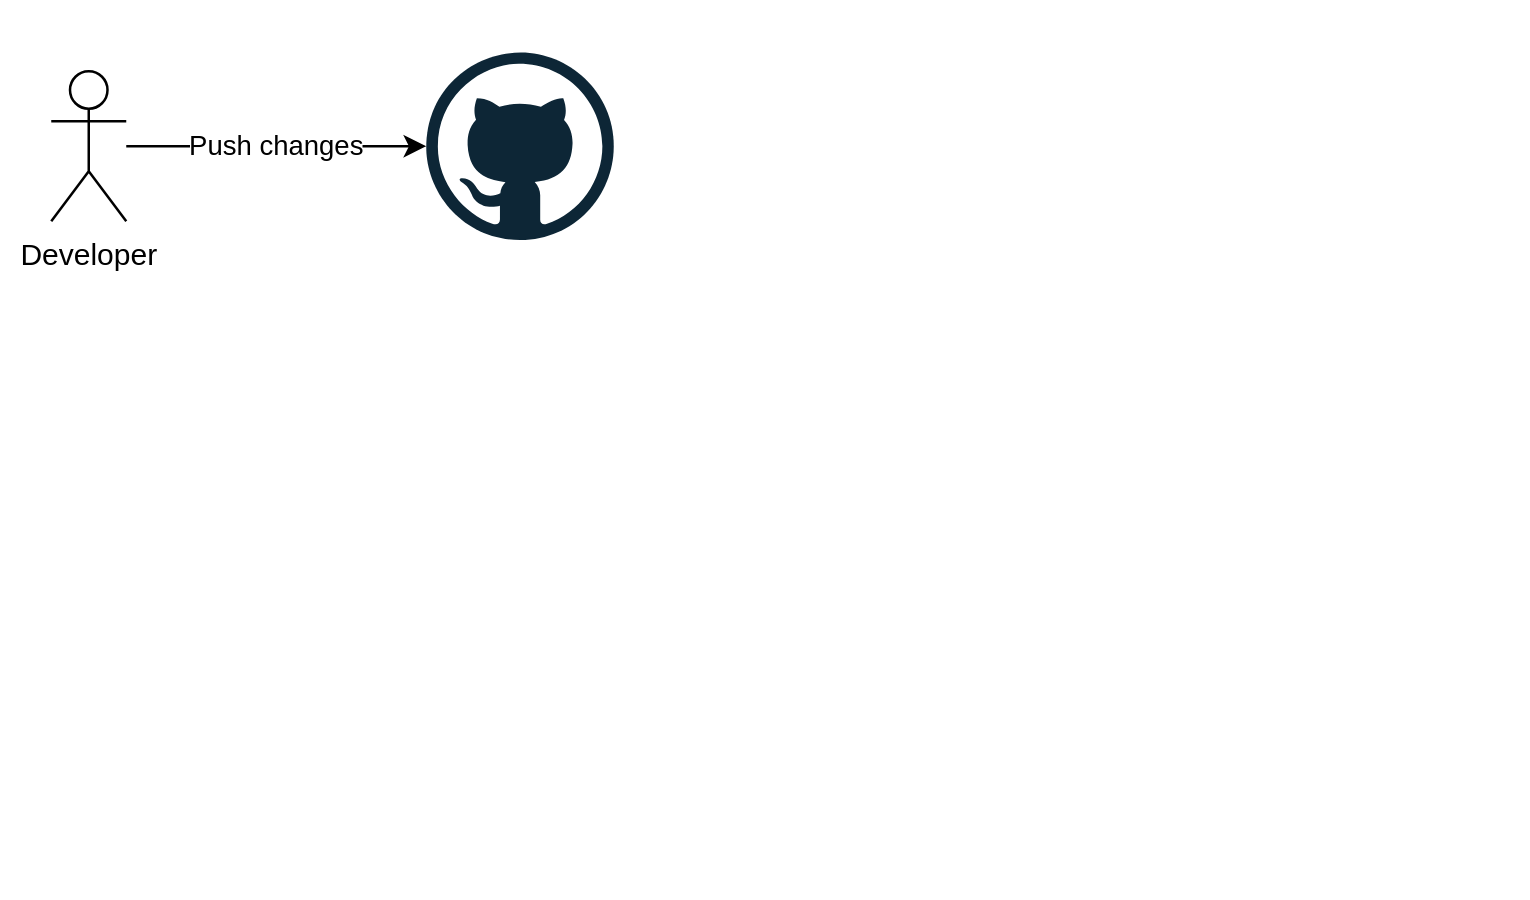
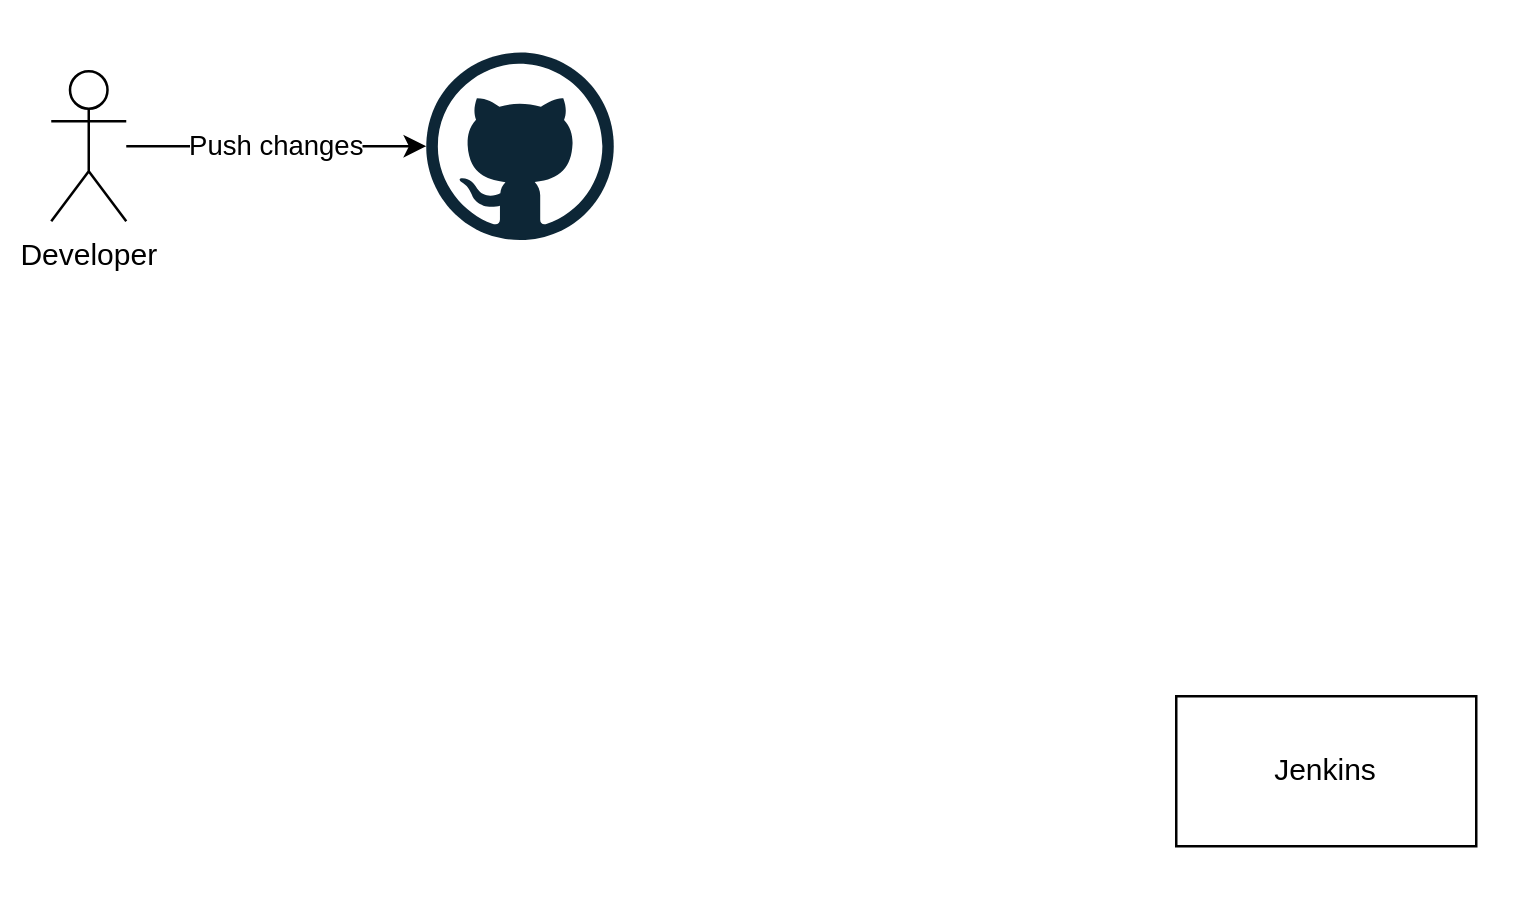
node "Jenkins": added
